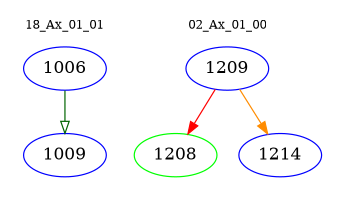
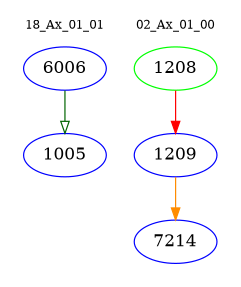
node "1006": label "1006" -> "6006"
edge "1209" -> "1208": reversed
node "1009": label "1009" -> "1005"
node "1214": label "1214" -> "7214"
